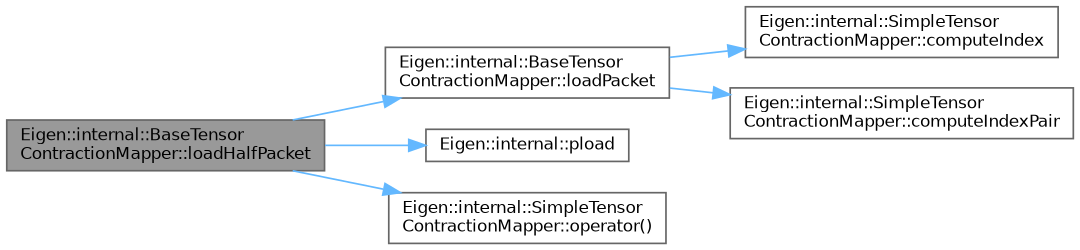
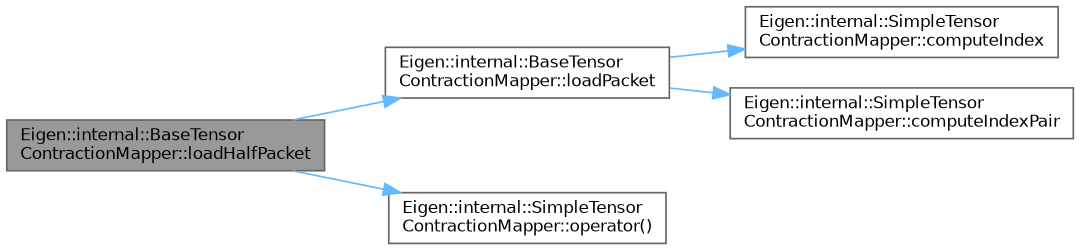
node "Eigen::internal::pload": removed
